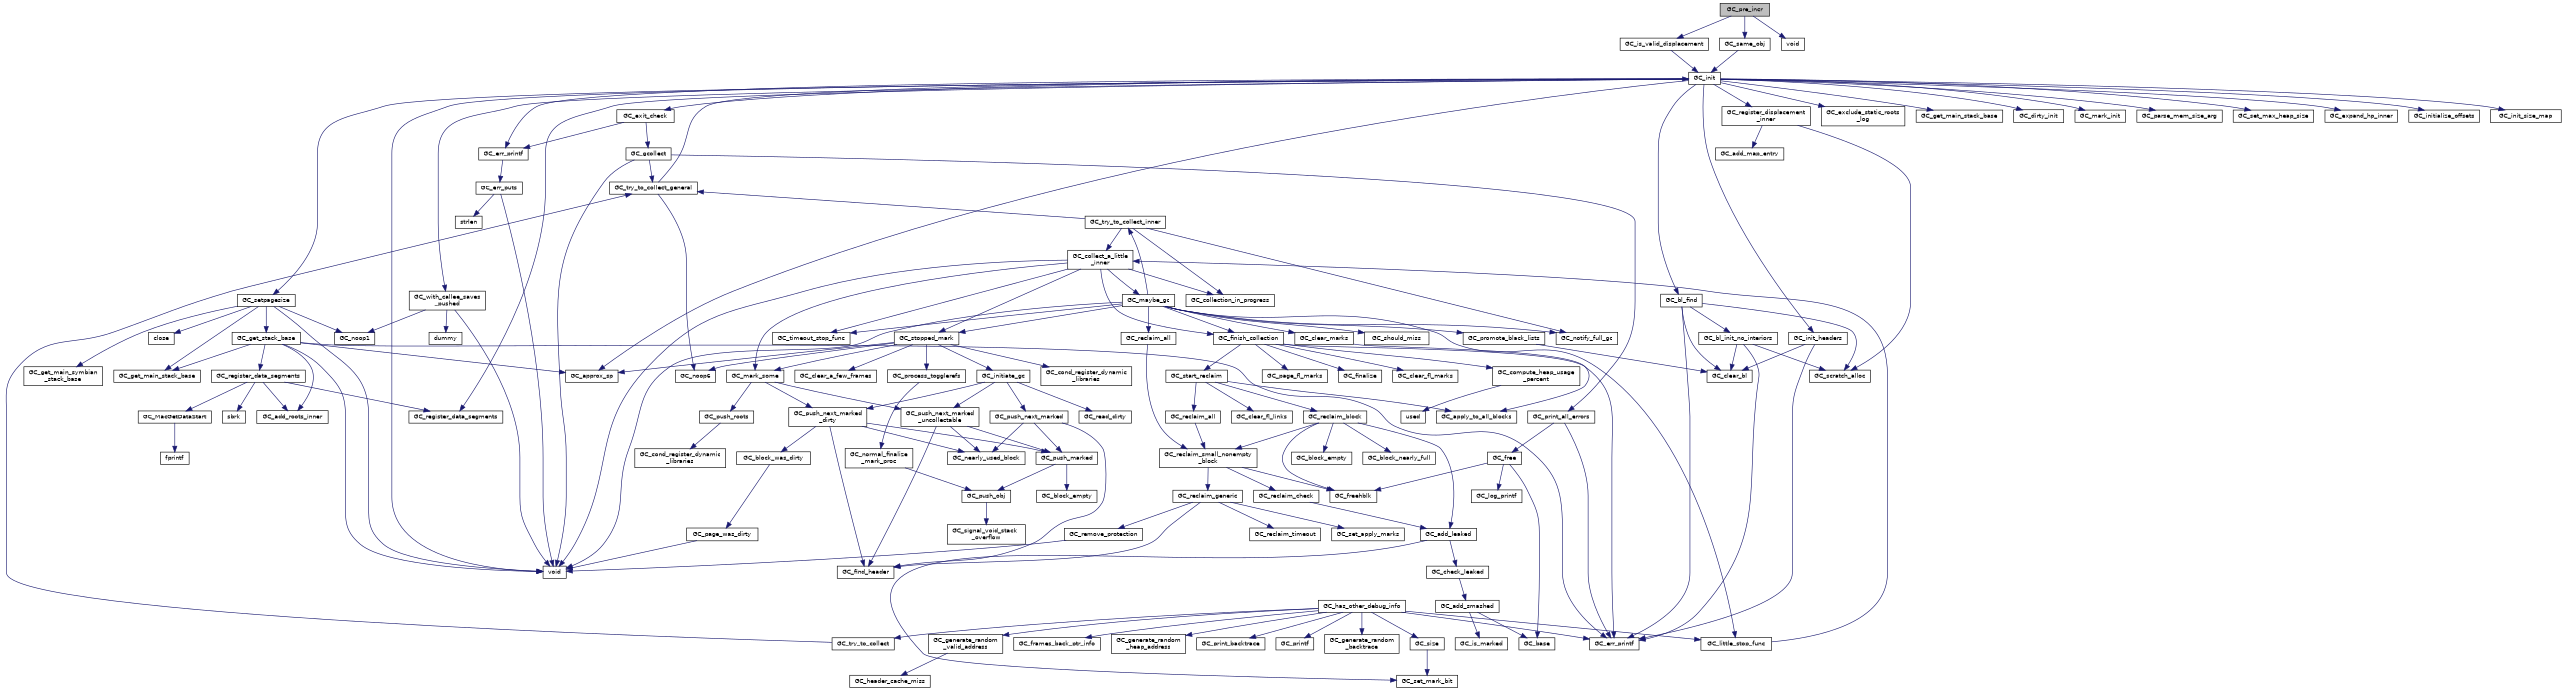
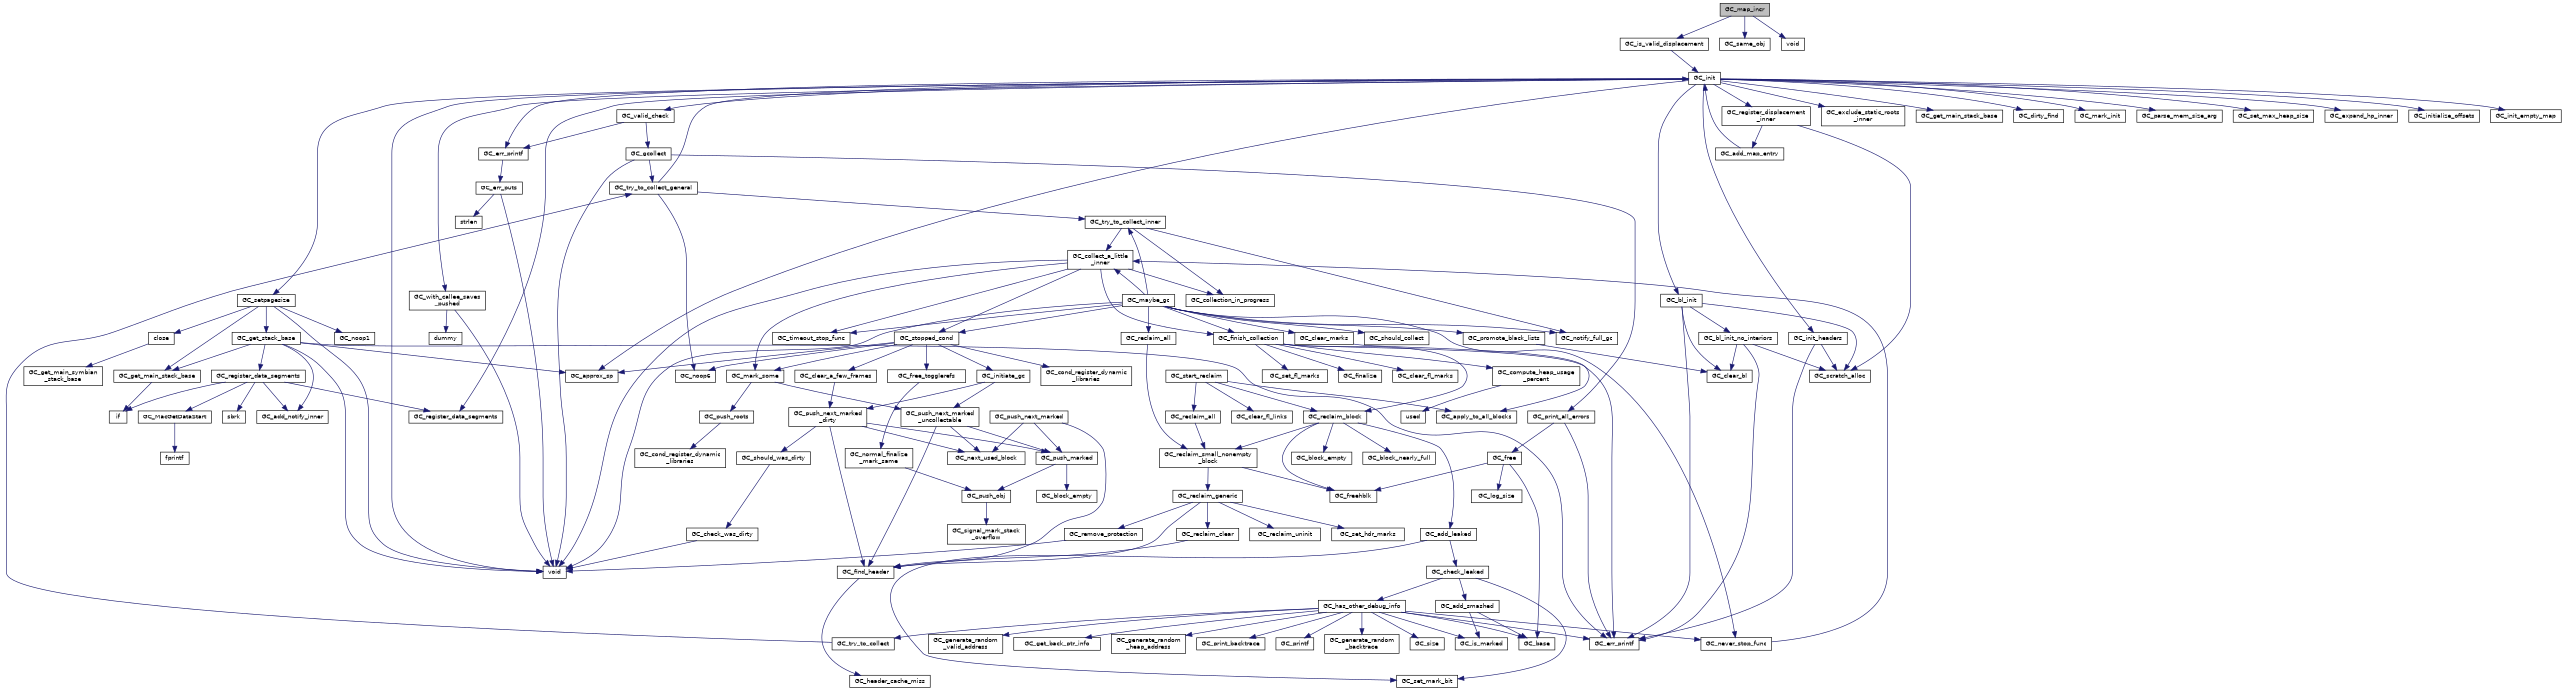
node "GC_pre_incr": label "GC_pre_incr" -> "GC_map_incr"
edge "GC_same_obj" -> "GC_init": now "GC_add_map_entry" -> "GC_init"
node "GC_exit_check": label "GC_exit_check" -> "GC_valid_check"
node "GC_exclude_static_roots _log": label "GC_exclude_static_roots _log" -> "GC_exclude_static_roots _inner"
node "GC_dirty_init": label "GC_dirty_init" -> "GC_dirty_find"
node "GC_init_size_map": label "GC_init_size_map" -> "GC_init_empty_map"
edge "GC_try_to_collect_inner" -> "GC_try_to_collect_general": reversed
edge "GC_collect_a_little _inner" -> "GC_maybe_gc": reversed
node "GC_bl_find": label "GC_bl_find" -> "GC_bl_init"
edge "GC_with_callee_saves _pushed" -> "GC_noop1": removed
edge "GC_setpagesize" -> "GC_get_main_symbian _stack_base": now "close" -> "GC_get_main_symbian _stack_base"
node "GC_stopped_mark": label "GC_stopped_mark" -> "GC_stopped_cond"
node "GC_should_miss": label "GC_should_miss" -> "GC_should_collect"
edge "GC_finish_collection" -> "GC_start_reclaim": now "GC_finish_collection" -> "GC_reclaim_block"
edge "GC_init_headers" -> "GC_clear_bl": now "GC_init_headers" -> "GC_scratch_alloc"
node "GC_process_togglerefs": label "GC_process_togglerefs" -> "GC_free_togglerefs"
node "GC_page_fl_marks": label "GC_page_fl_marks" -> "GC_set_fl_marks"
edge "GC_mark_some" -> "GC_push_next_marked _dirty": now "GC_clear_a_few_frames" -> "GC_push_next_marked _dirty"
edge "GC_initiate_gc" -> "GC_push_next_marked": removed
node "if": added
node "GC_add_roots_inner": label "GC_add_roots_inner" -> "GC_add_notify_inner"
node "GC_read_dirty": removed
node "GC_block_was_dirty": label "GC_block_was_dirty" -> "GC_should_was_dirty"
node "GC_normal_finalize _mark_proc": label "GC_normal_finalize _mark_proc" -> "GC_normal_finalize _mark_same"
node "GC_nearly_used_block": label "GC_nearly_used_block" -> "GC_next_used_block"
node "GC_reclaim_check": removed
node "GC_log_printf": label "GC_log_printf" -> "GC_log_size"
node "GC_page_was_dirty": label "GC_page_was_dirty" -> "GC_check_was_dirty"
node "GC_signal_void_stack _overflow": label "GC_signal_void_stack _overflow" -> "GC_signal_mark_stack _overflow"
node "GC_reclaim_clear": added
node "GC_reclaim_timeout": label "GC_reclaim_timeout" -> "GC_reclaim_uninit"
node "GC_set_apply_marks": label "GC_set_apply_marks" -> "GC_set_hdr_marks"
edge "GC_check_leaked" -> "GC_has_other_debug_info": added
edge "GC_has_other_debug_info" -> "GC_is_marked": added
edge "GC_has_other_debug_info" -> "GC_base": added
node "GC_frames_back_ptr_info": label "GC_frames_back_ptr_info" -> "GC_get_back_ptr_info"
node "GC_little_stop_func": label "GC_little_stop_func" -> "GC_never_stop_func"
edge "GC_size" -> "GC_set_mark_bit": now "GC_check_leaked" -> "GC_set_mark_bit"
edge "GC_generate_random _valid_address" -> "GC_header_cache_miss": now "GC_find_header" -> "GC_header_cache_miss"
